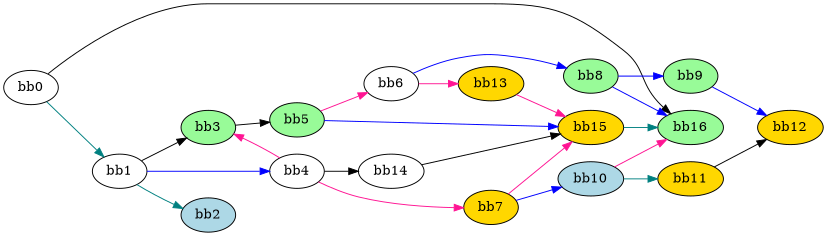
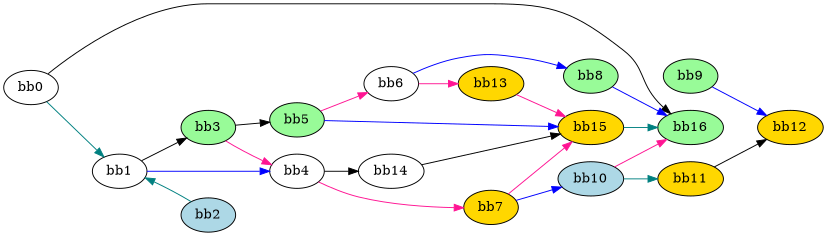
edge "bb8" -> "bb9": removed
edge "bb4" -> "bb3": reversed
edge "bb1" -> "bb2": reversed
